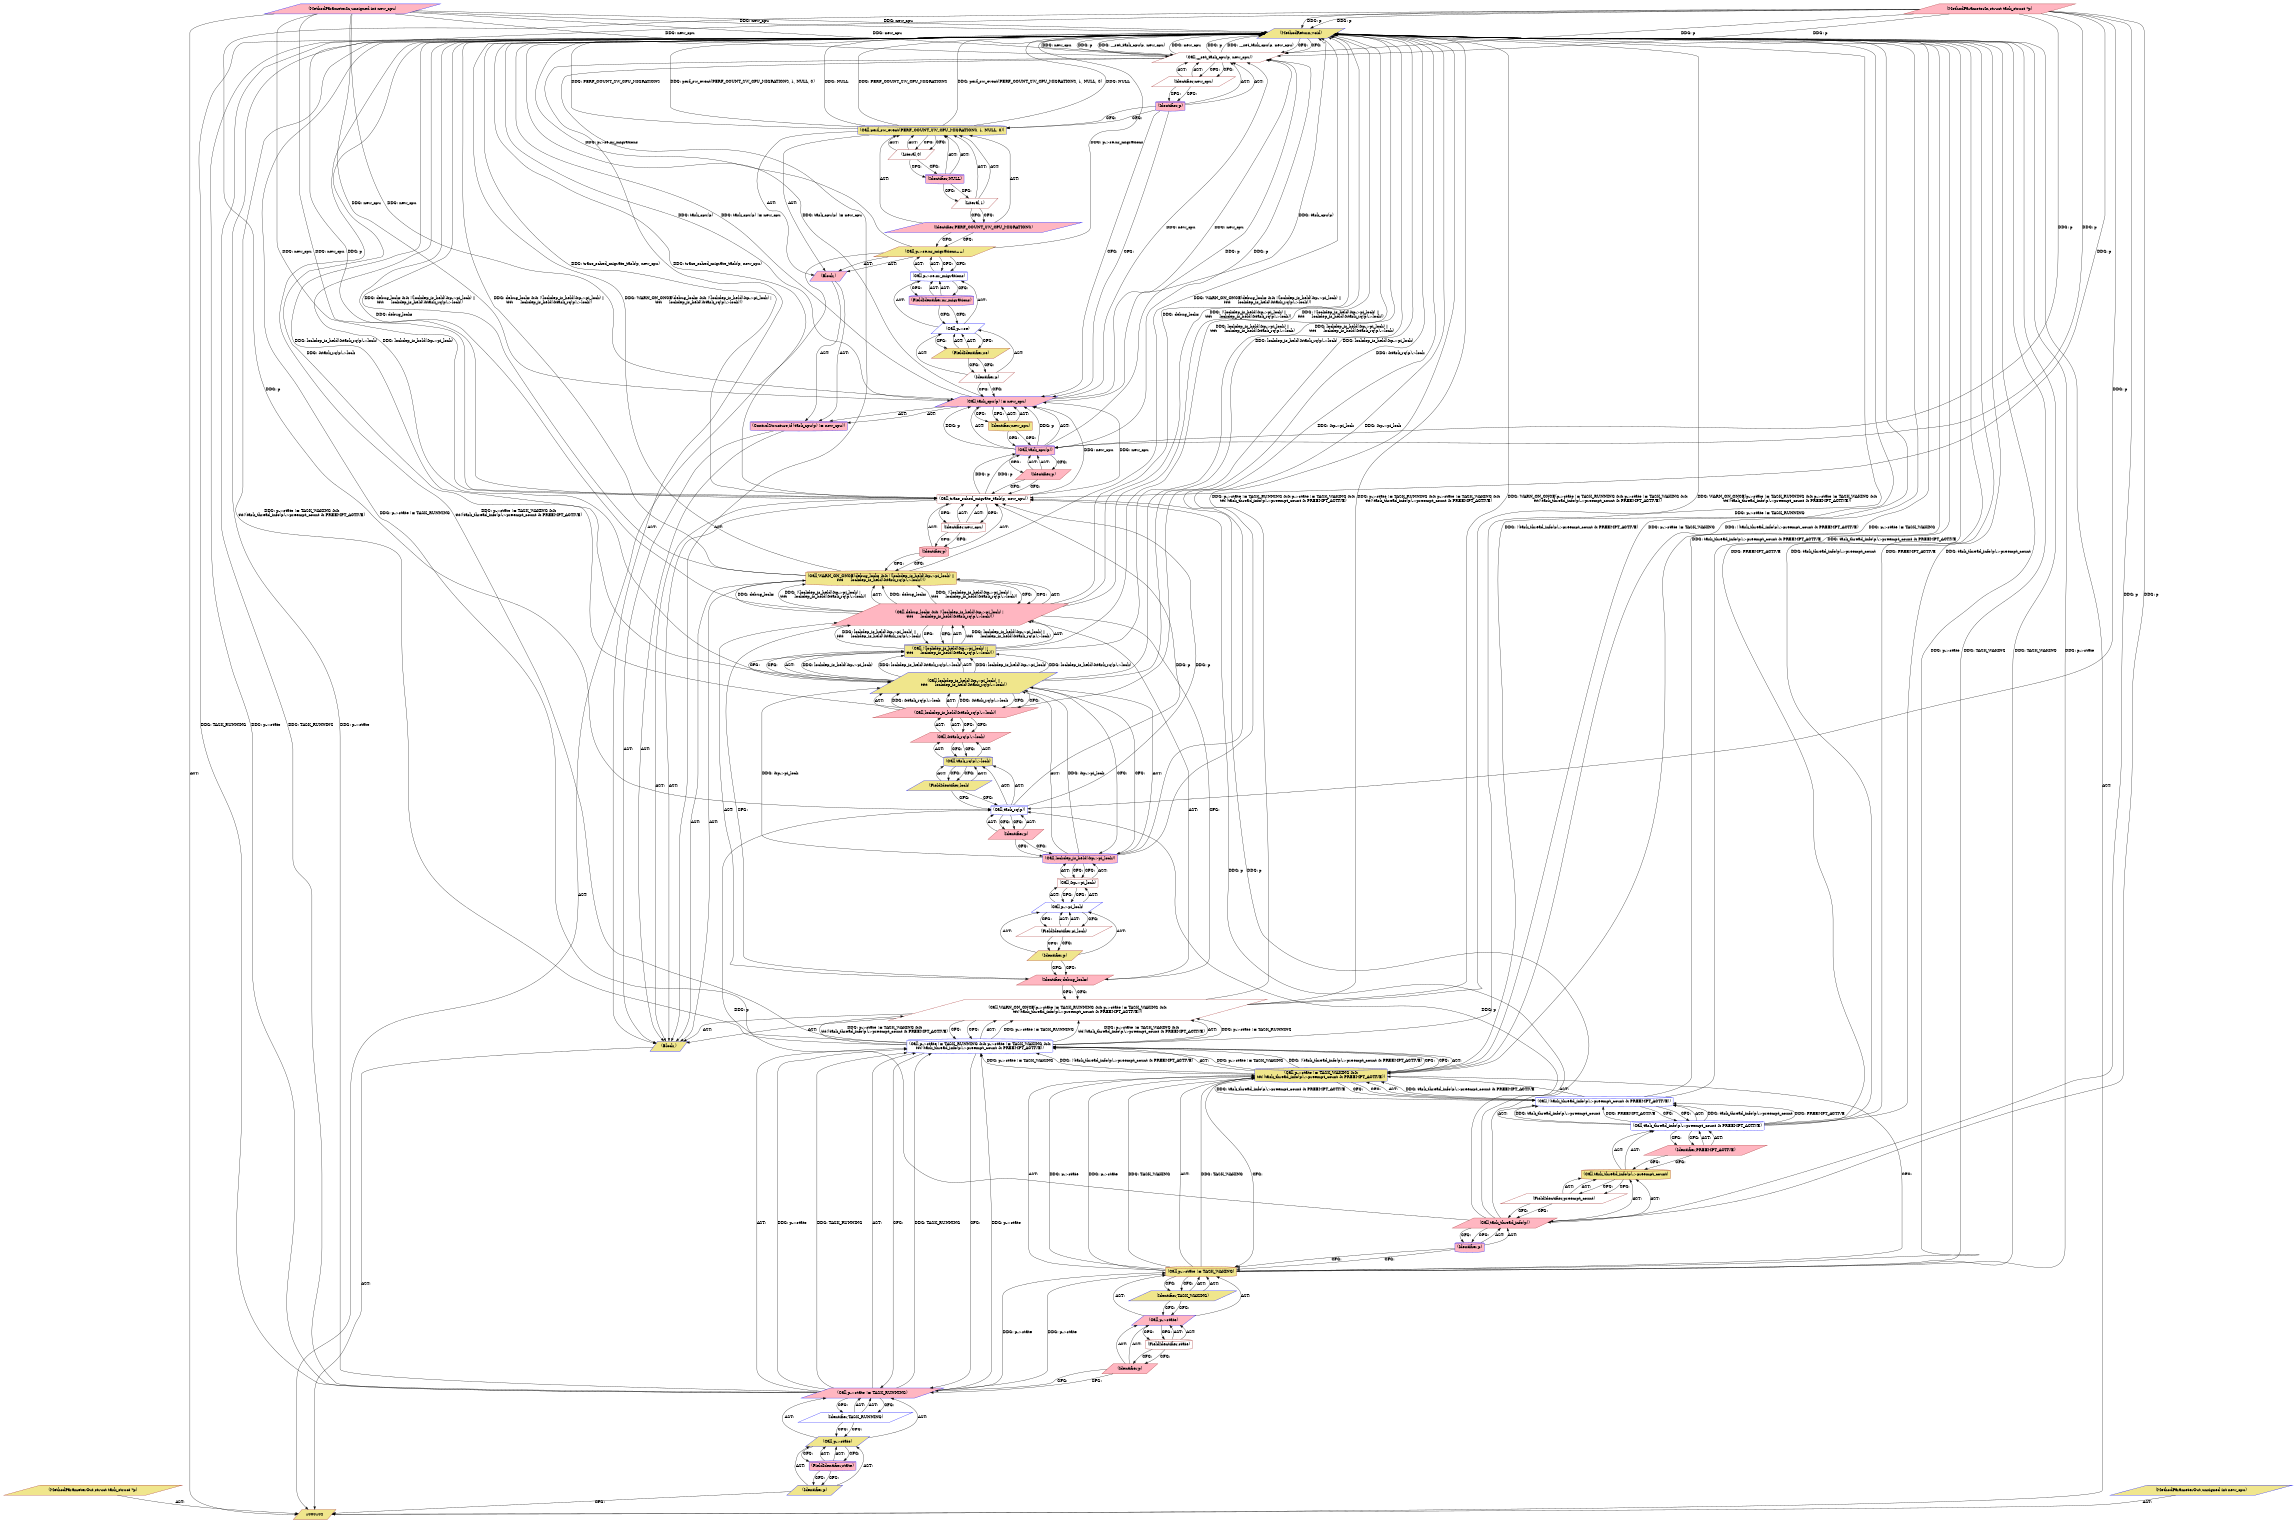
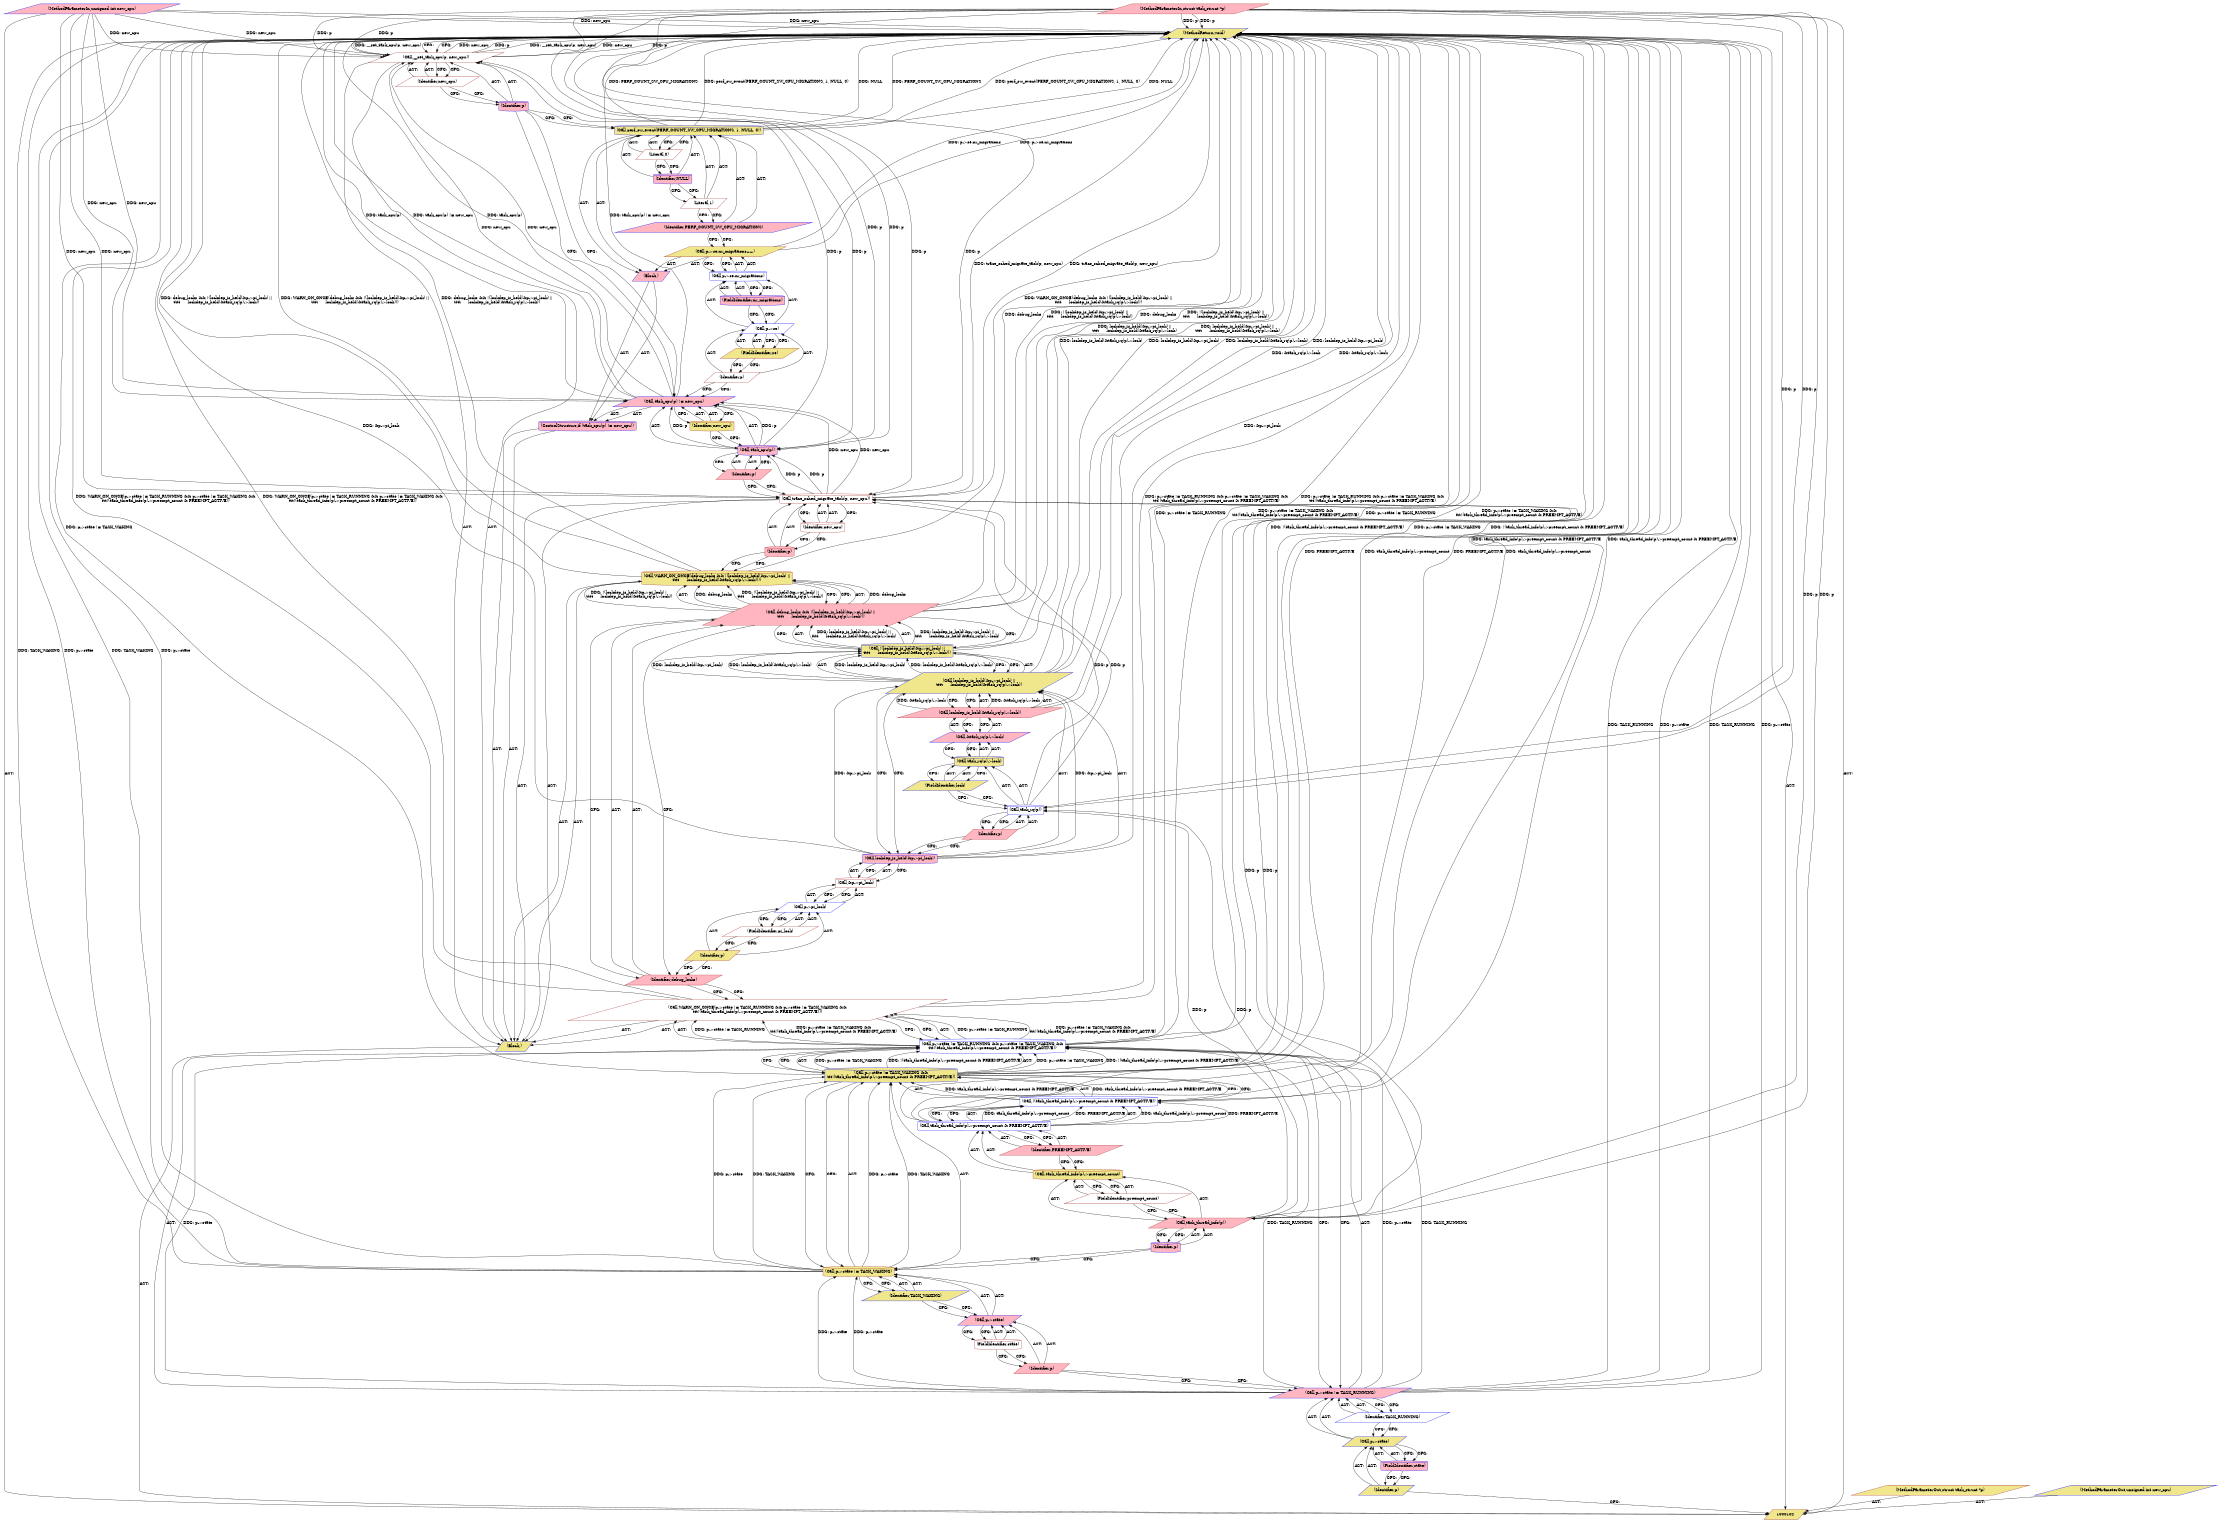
node "(Call,&task_rq(p)->lock)": color brown -> blue
edge "(Call,p->se.nr_migrations++)" -> "1000102": now "(MethodParameterIn,struct task_struct *p)" -> "1000102"
